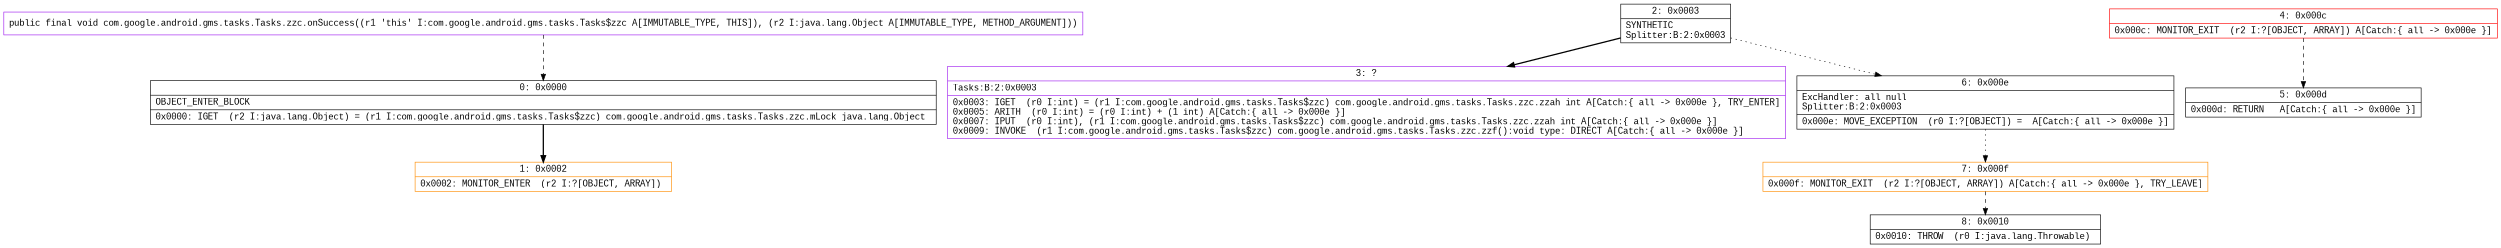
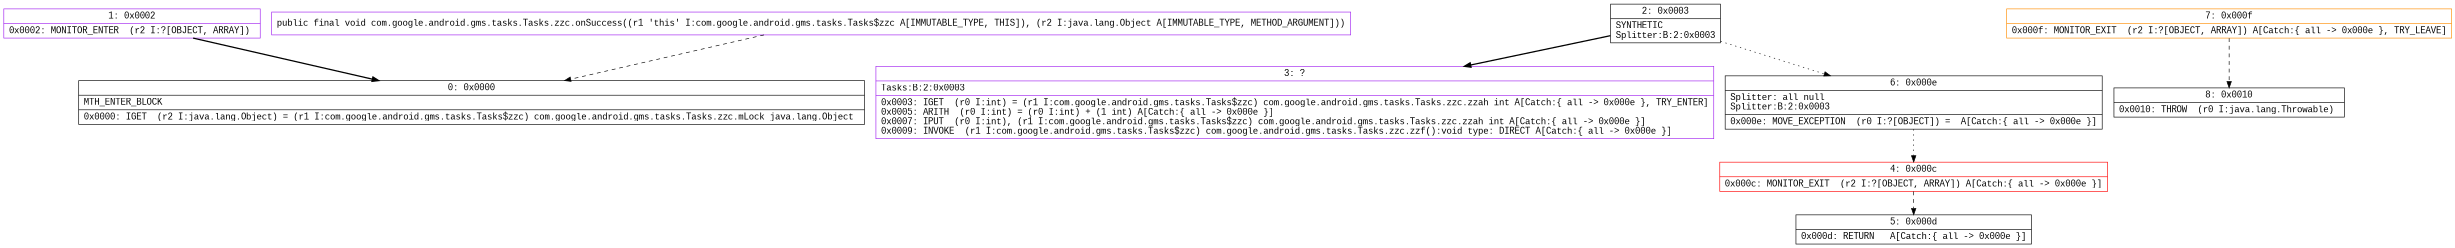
node "6: 0x000e": text "ExcHandler: all null" -> "Splitter: all null"
node "0: 0x0000": text "OBJECT_ENTER_BLOCK" -> "MTH_ENTER_BLOCK"
edge "0: 0x0000" -> "1: 0x0002": reversed
edge "6: 0x000e" -> "7: 0x000f": now "6: 0x000e" -> "4: 0x000c"
node "1: 0x0002": color darkorange -> purple
